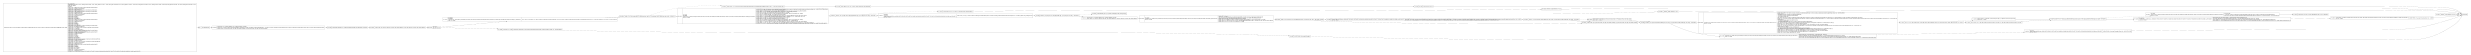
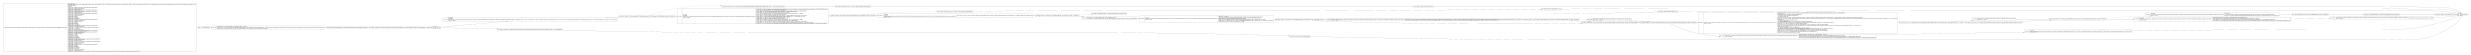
node "76: 0x007b": added
